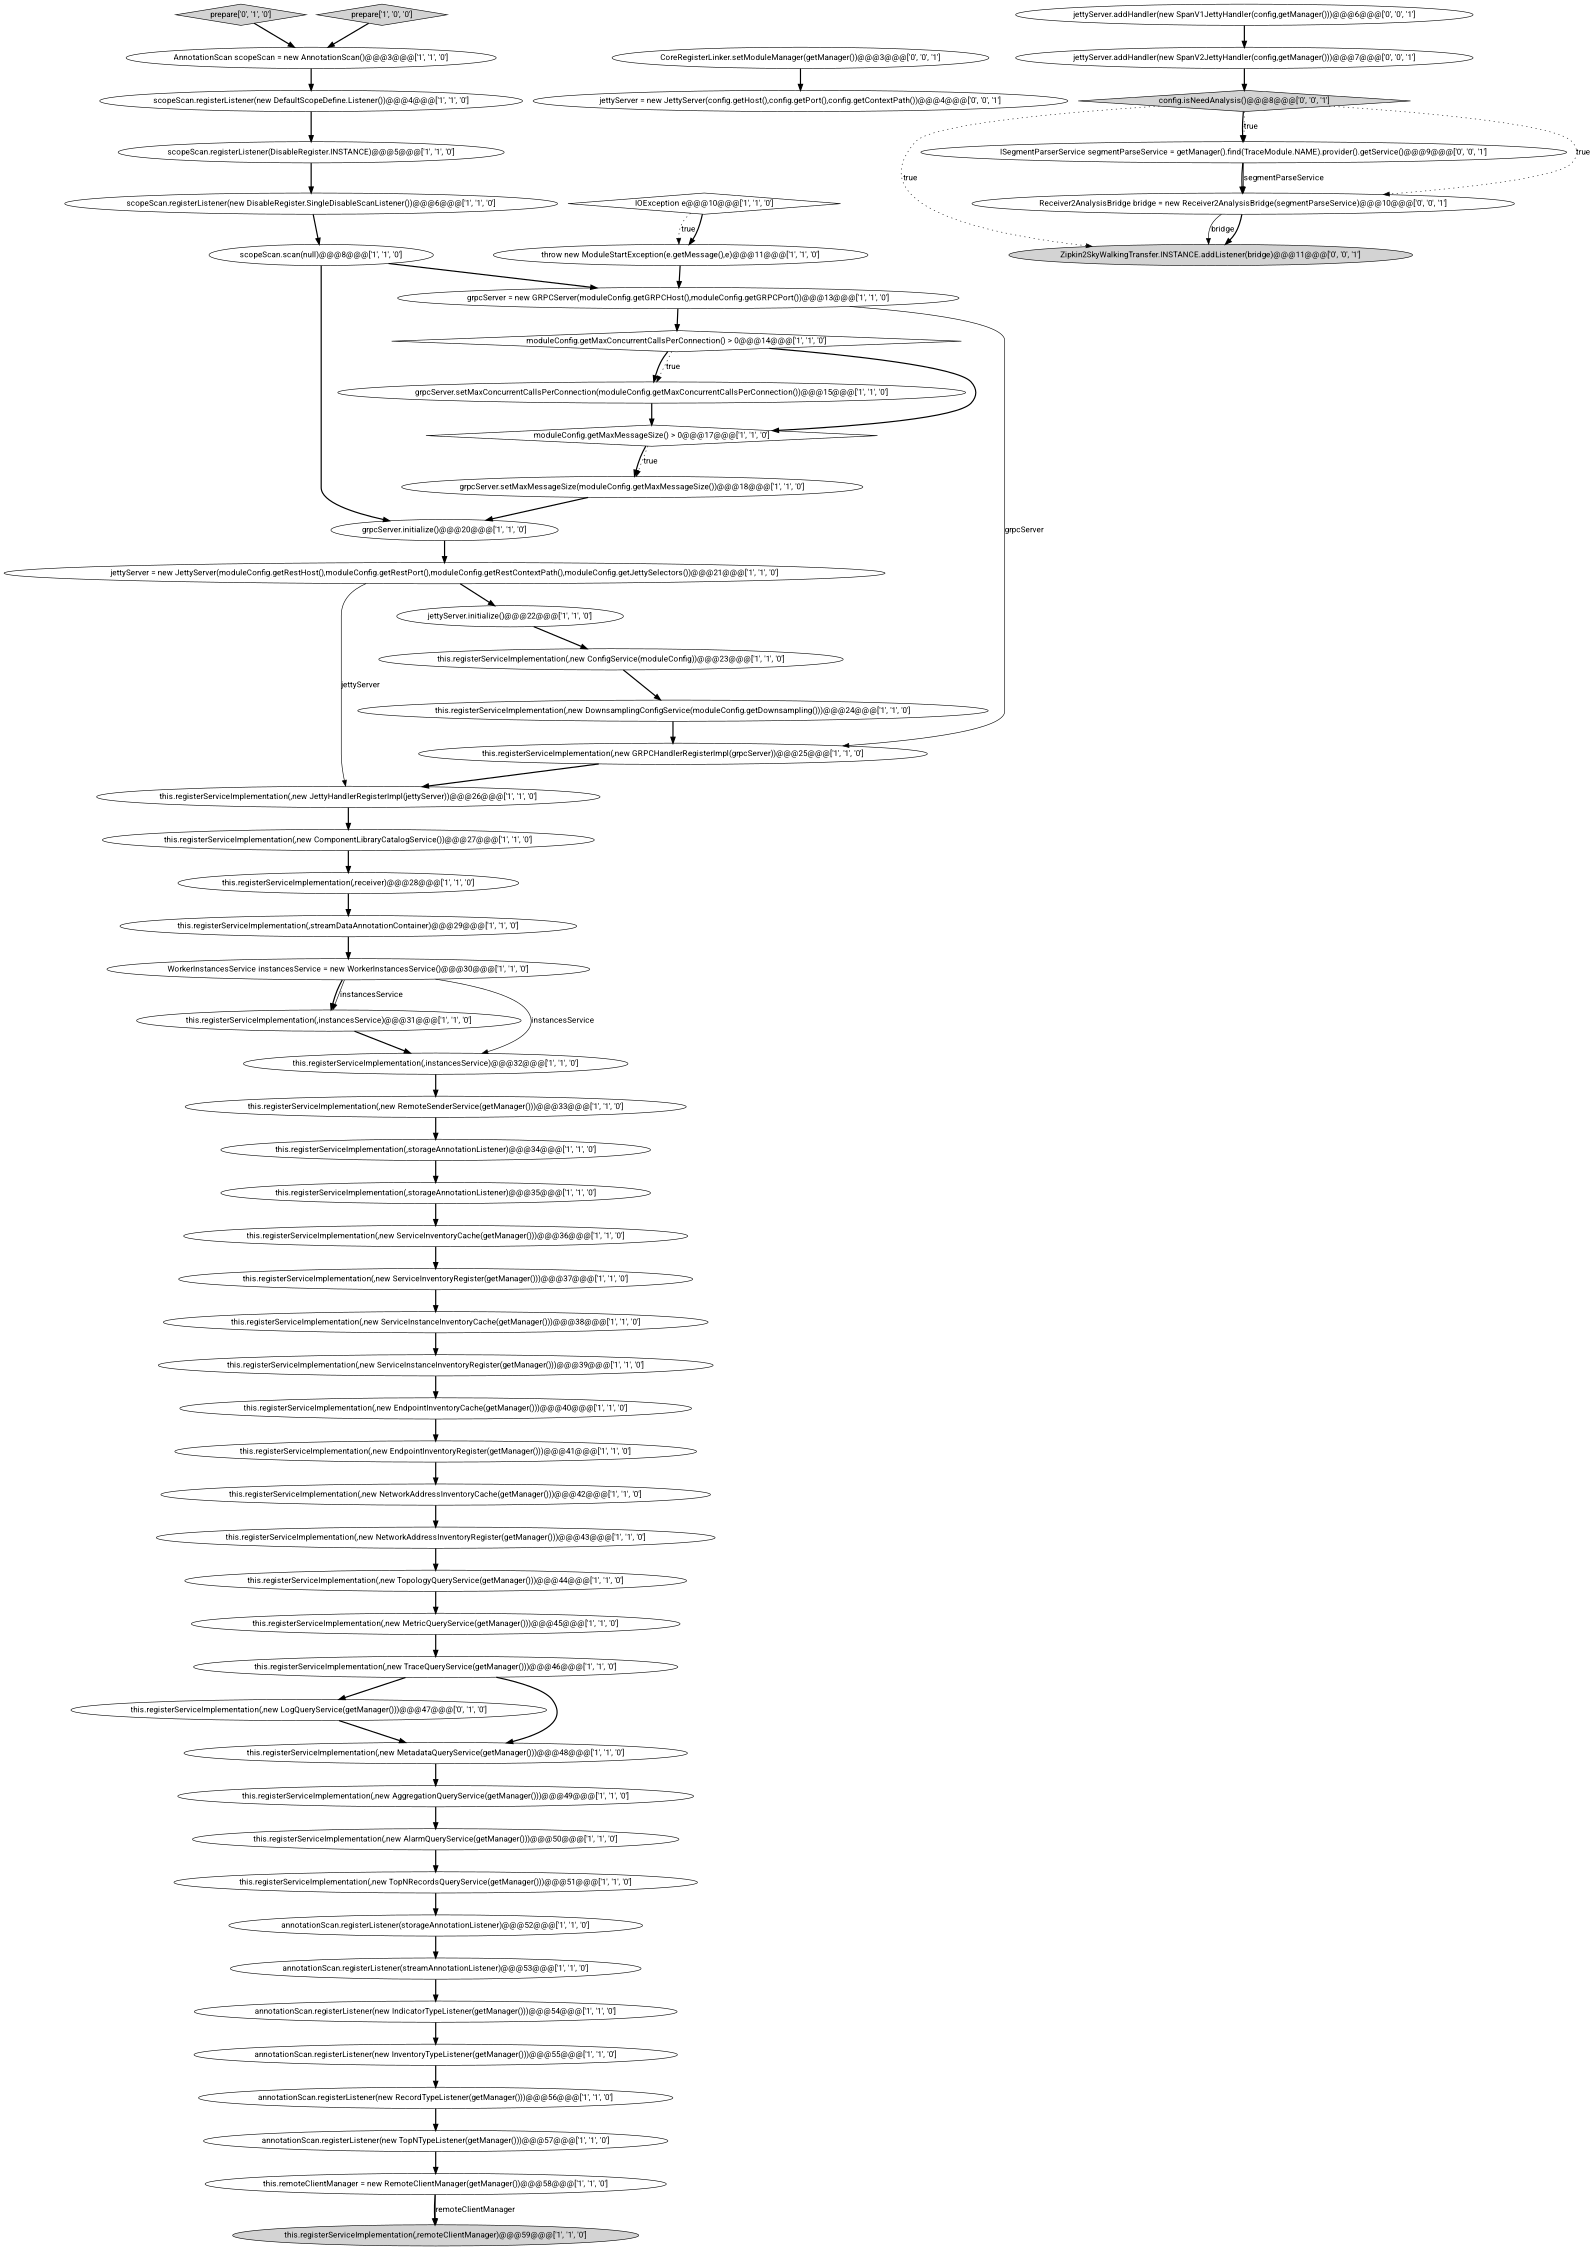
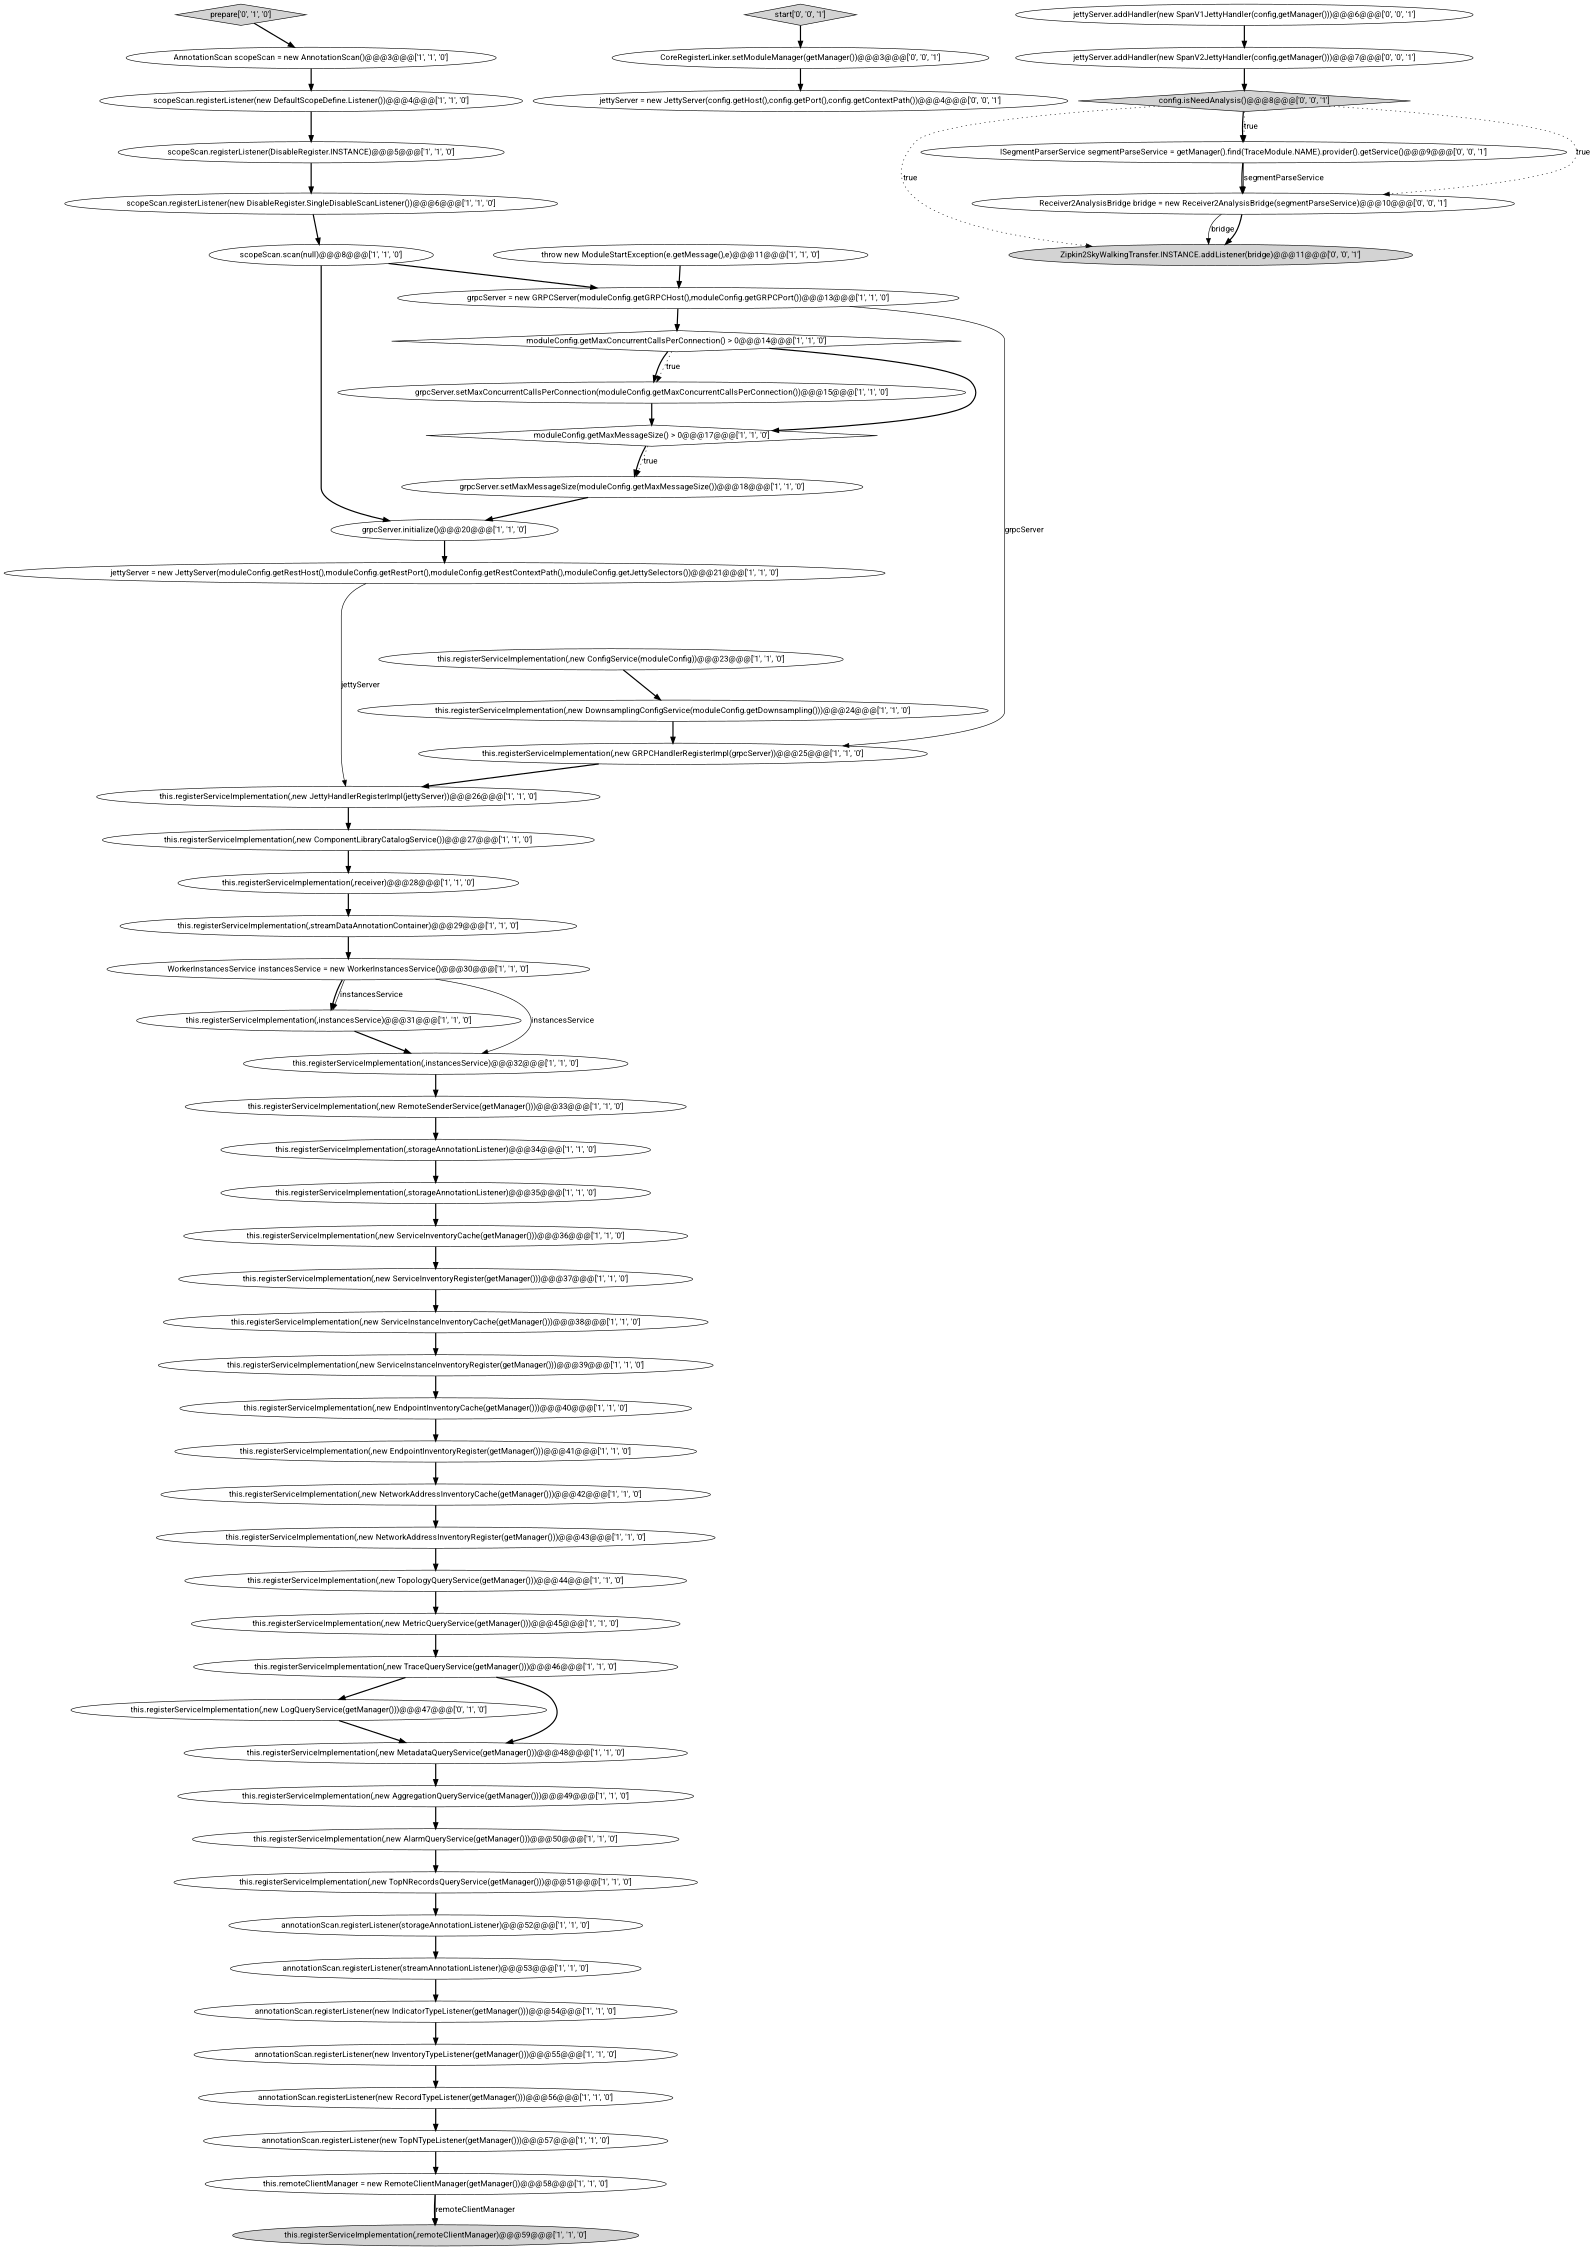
node "prepare['1', '0', '0']": removed
node "start['0', '0', '1']": added
node "IOException e@@@10@@@['1', '1', '0']": removed
node "jettyServer.initialize()@@@22@@@['1', '1', '0']": removed
